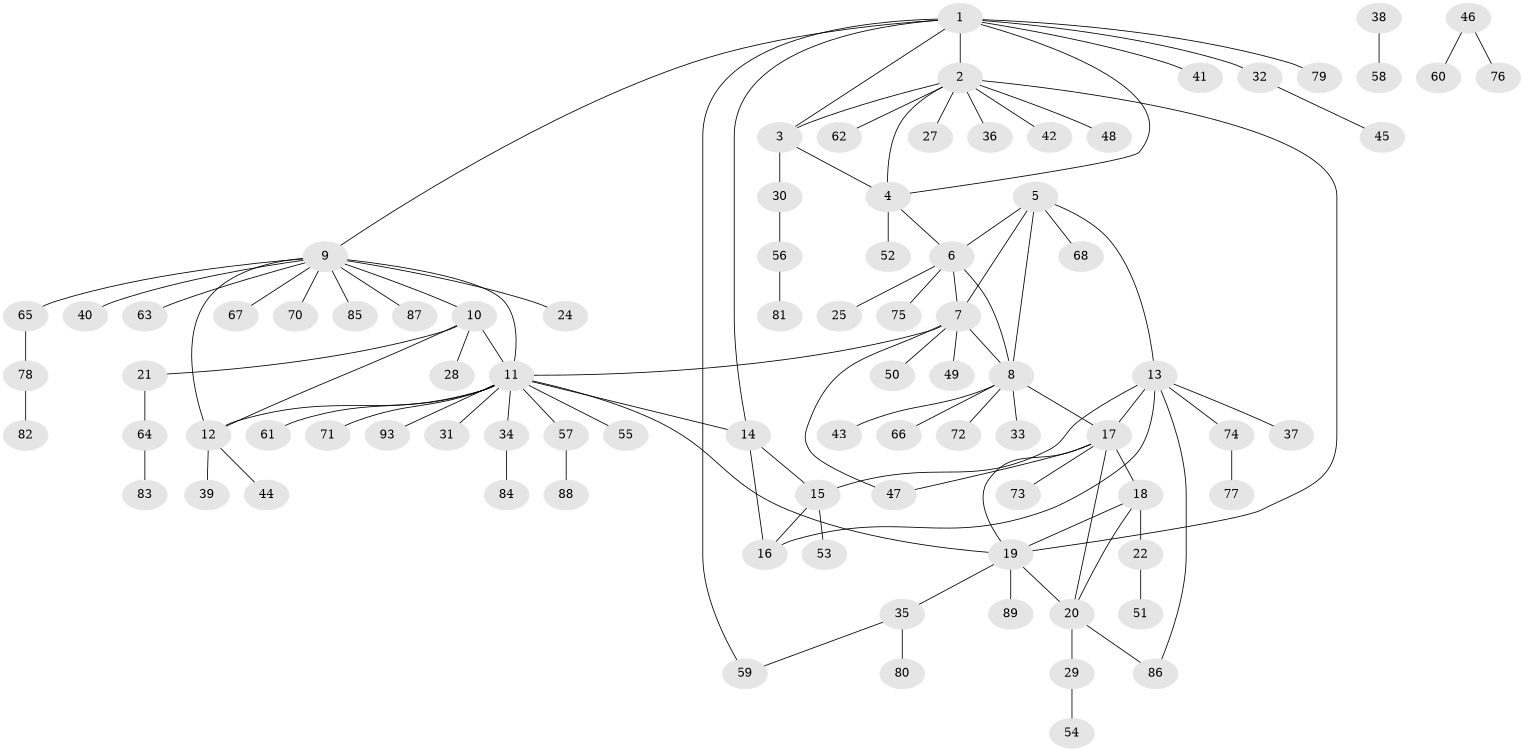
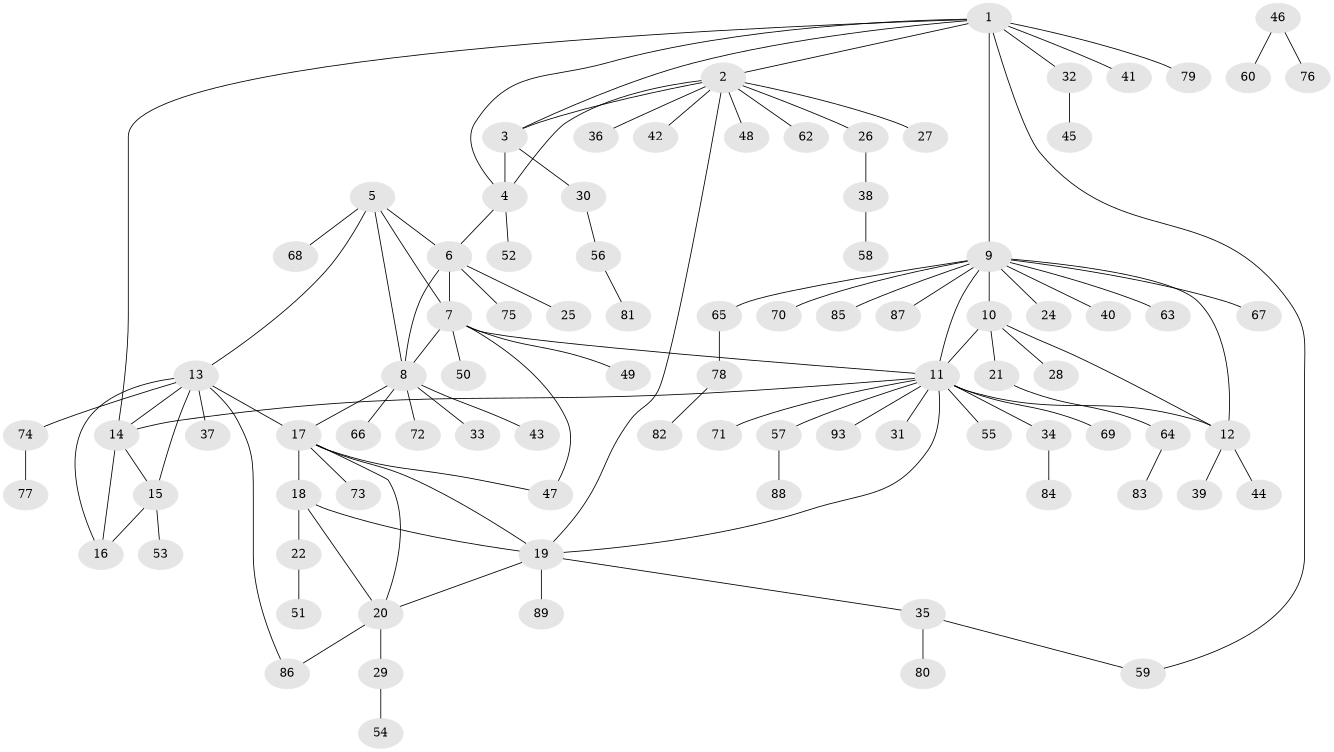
node "26": added
edge "13" -- "14": added
node "61": label "61" -> "69"
